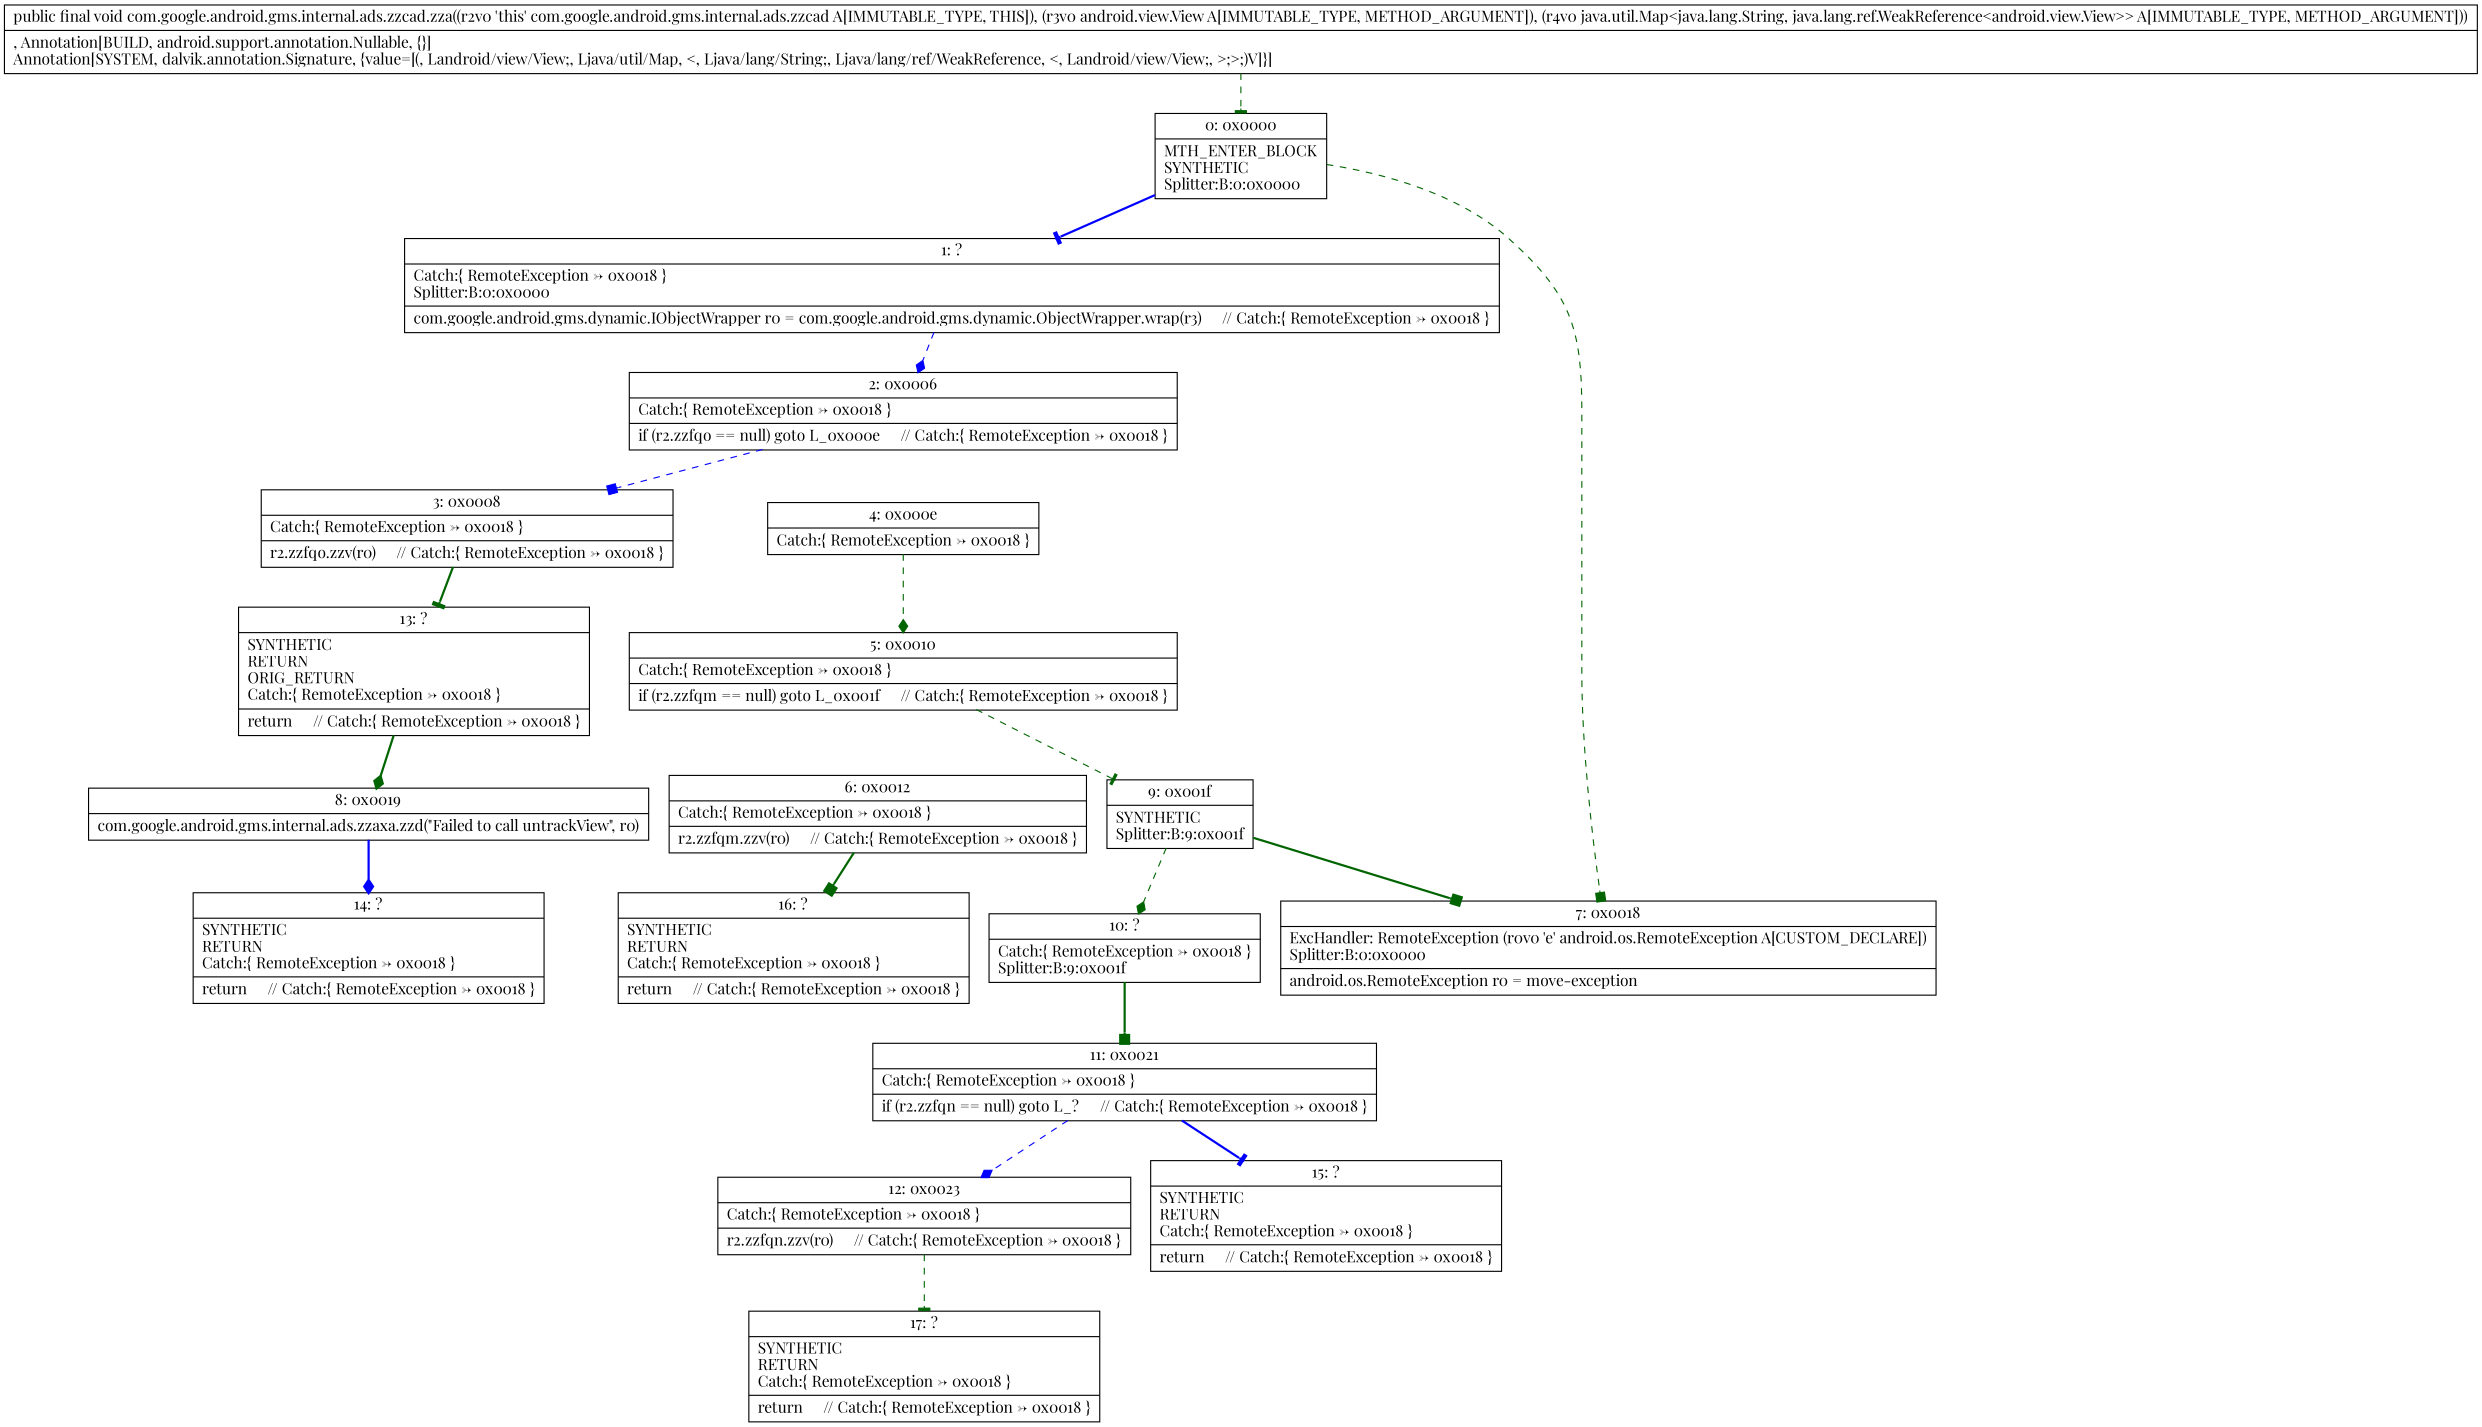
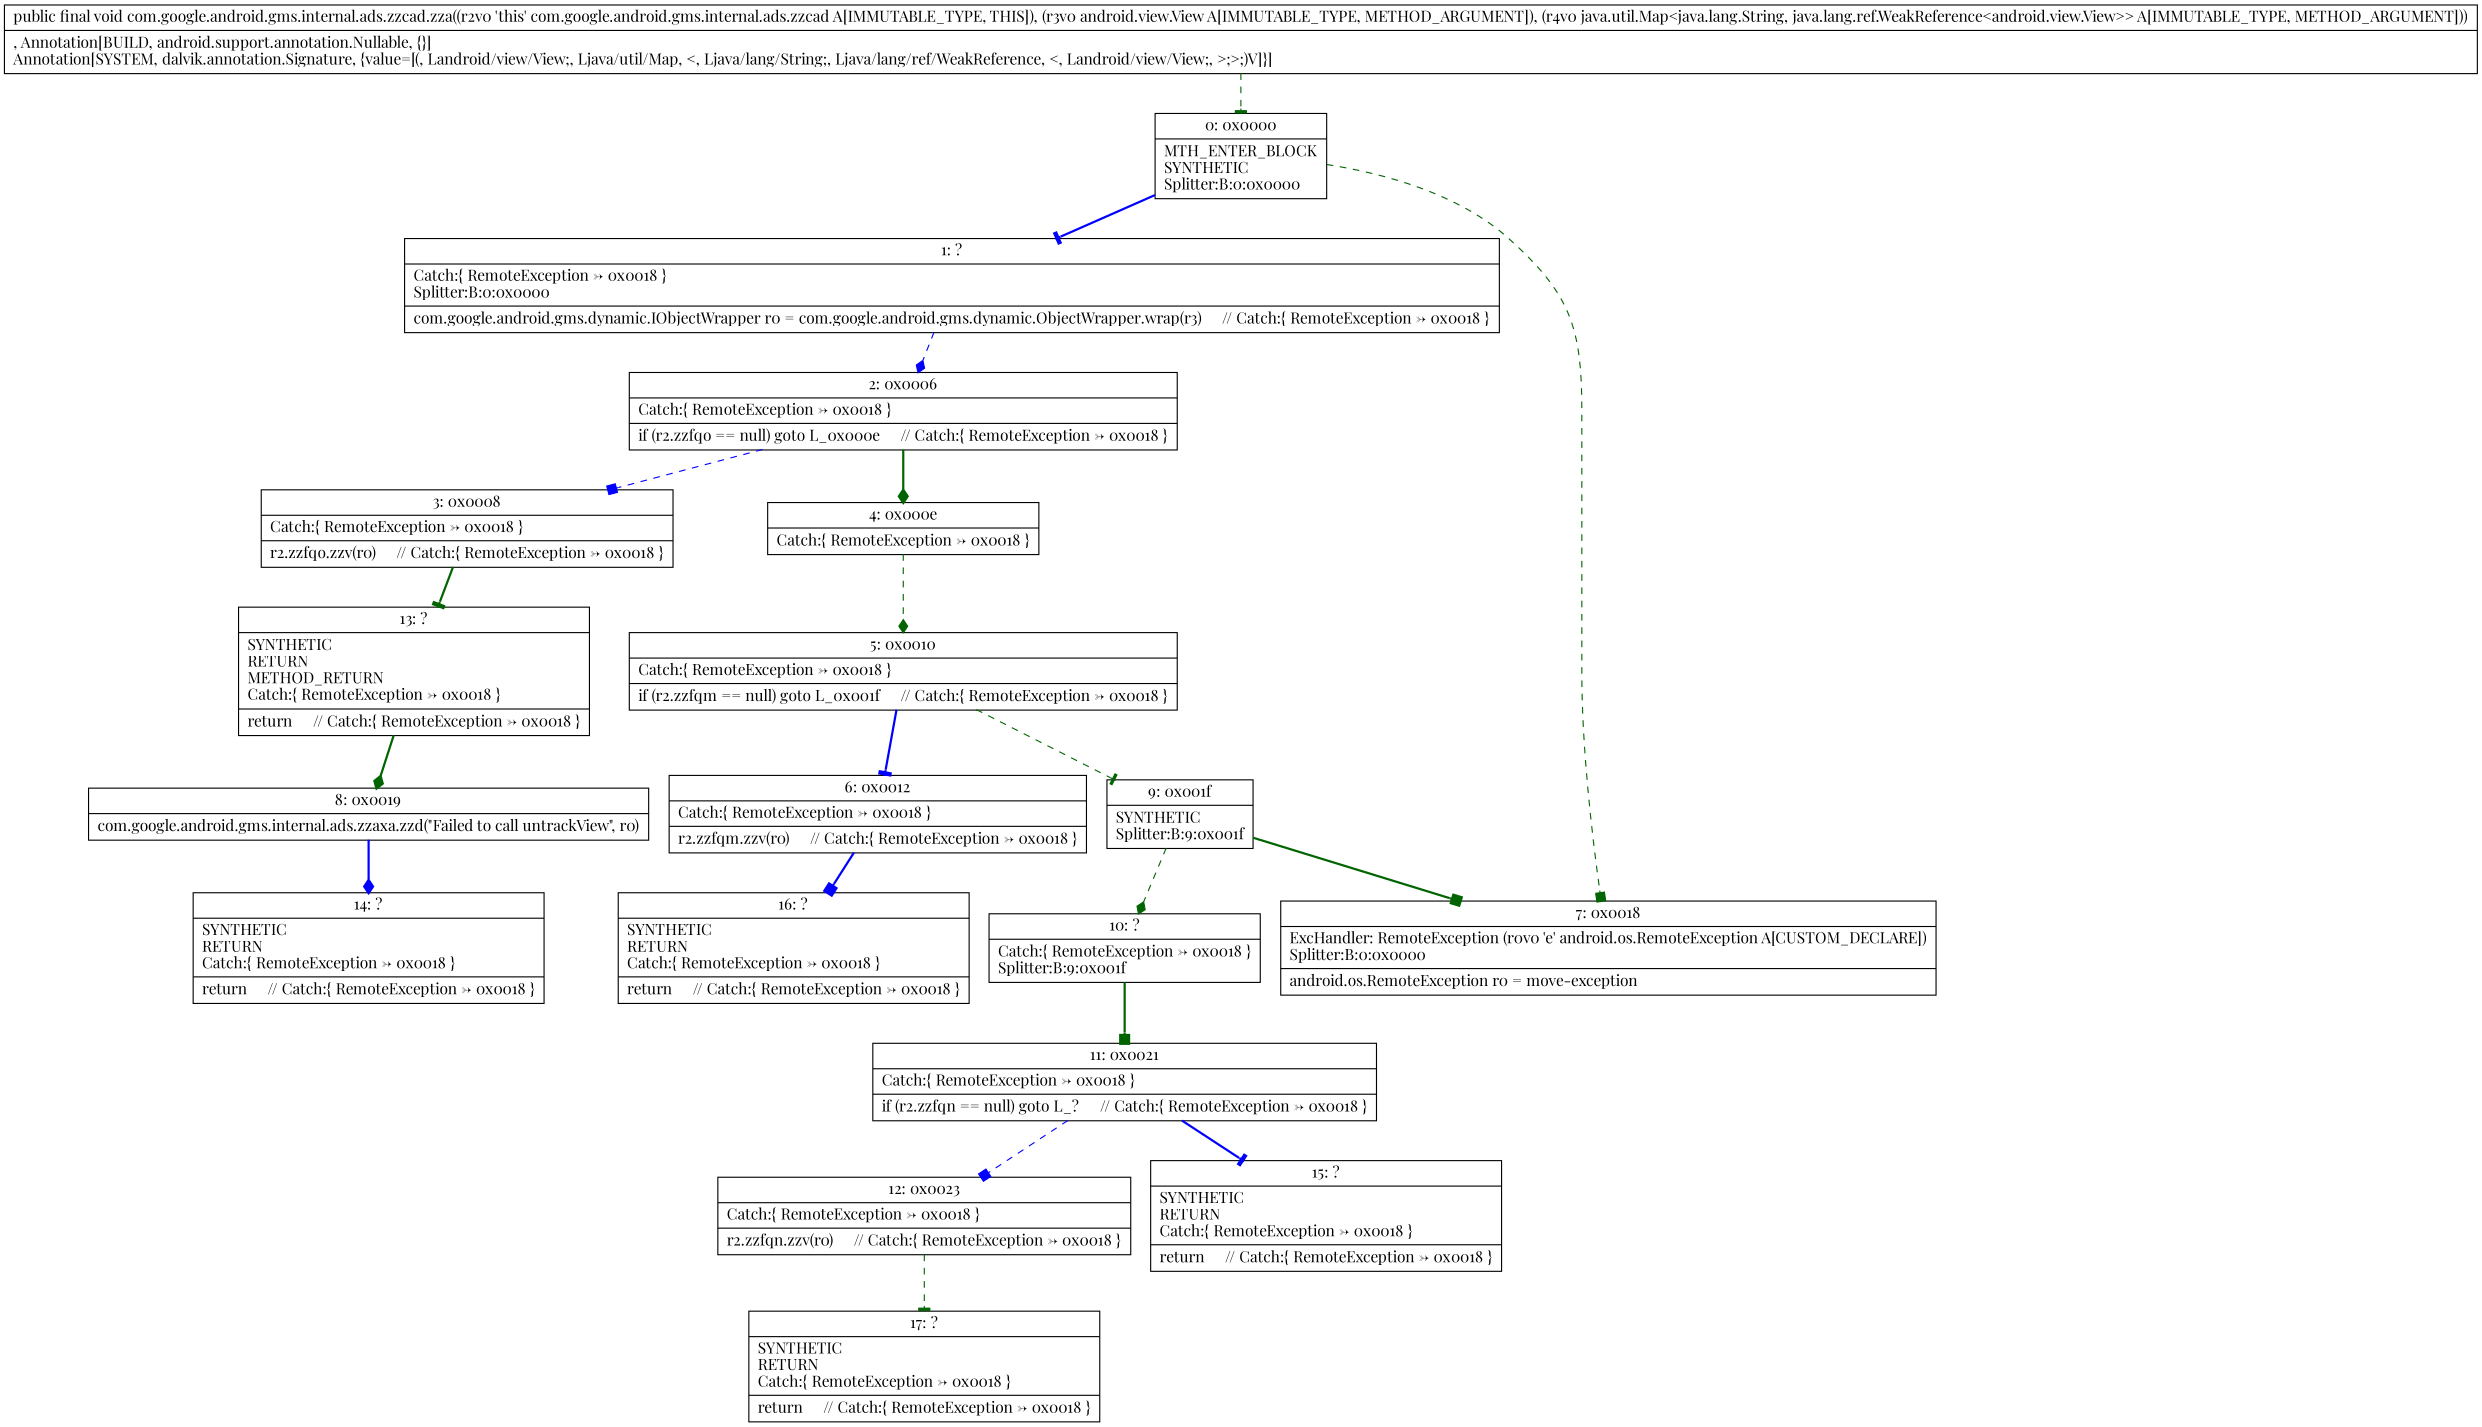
edge "2: 0x0006" -> "4: 0x000e": added
node "13: ?": text "ORIG_RETURN" -> "METHOD_RETURN"
edge "5: 0x0010" -> "6: 0x0012": added
edge "6: 0x0012" -> "16: ?": color darkgreen -> blue
edge "11: 0x0021" -> "12: 0x0023": arrowhead diamond -> box
